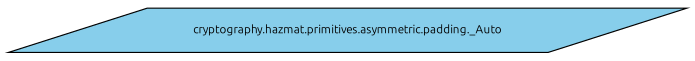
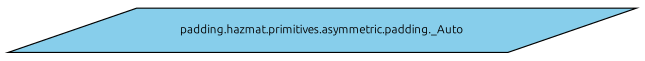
node "cryptography.hazmat.primitives.asymmetric.padding._Auto": label "cryptography.hazmat.primitives.asymmetric.padding._Auto" -> "padding.hazmat.primitives.asymmetric.padding._Auto"
